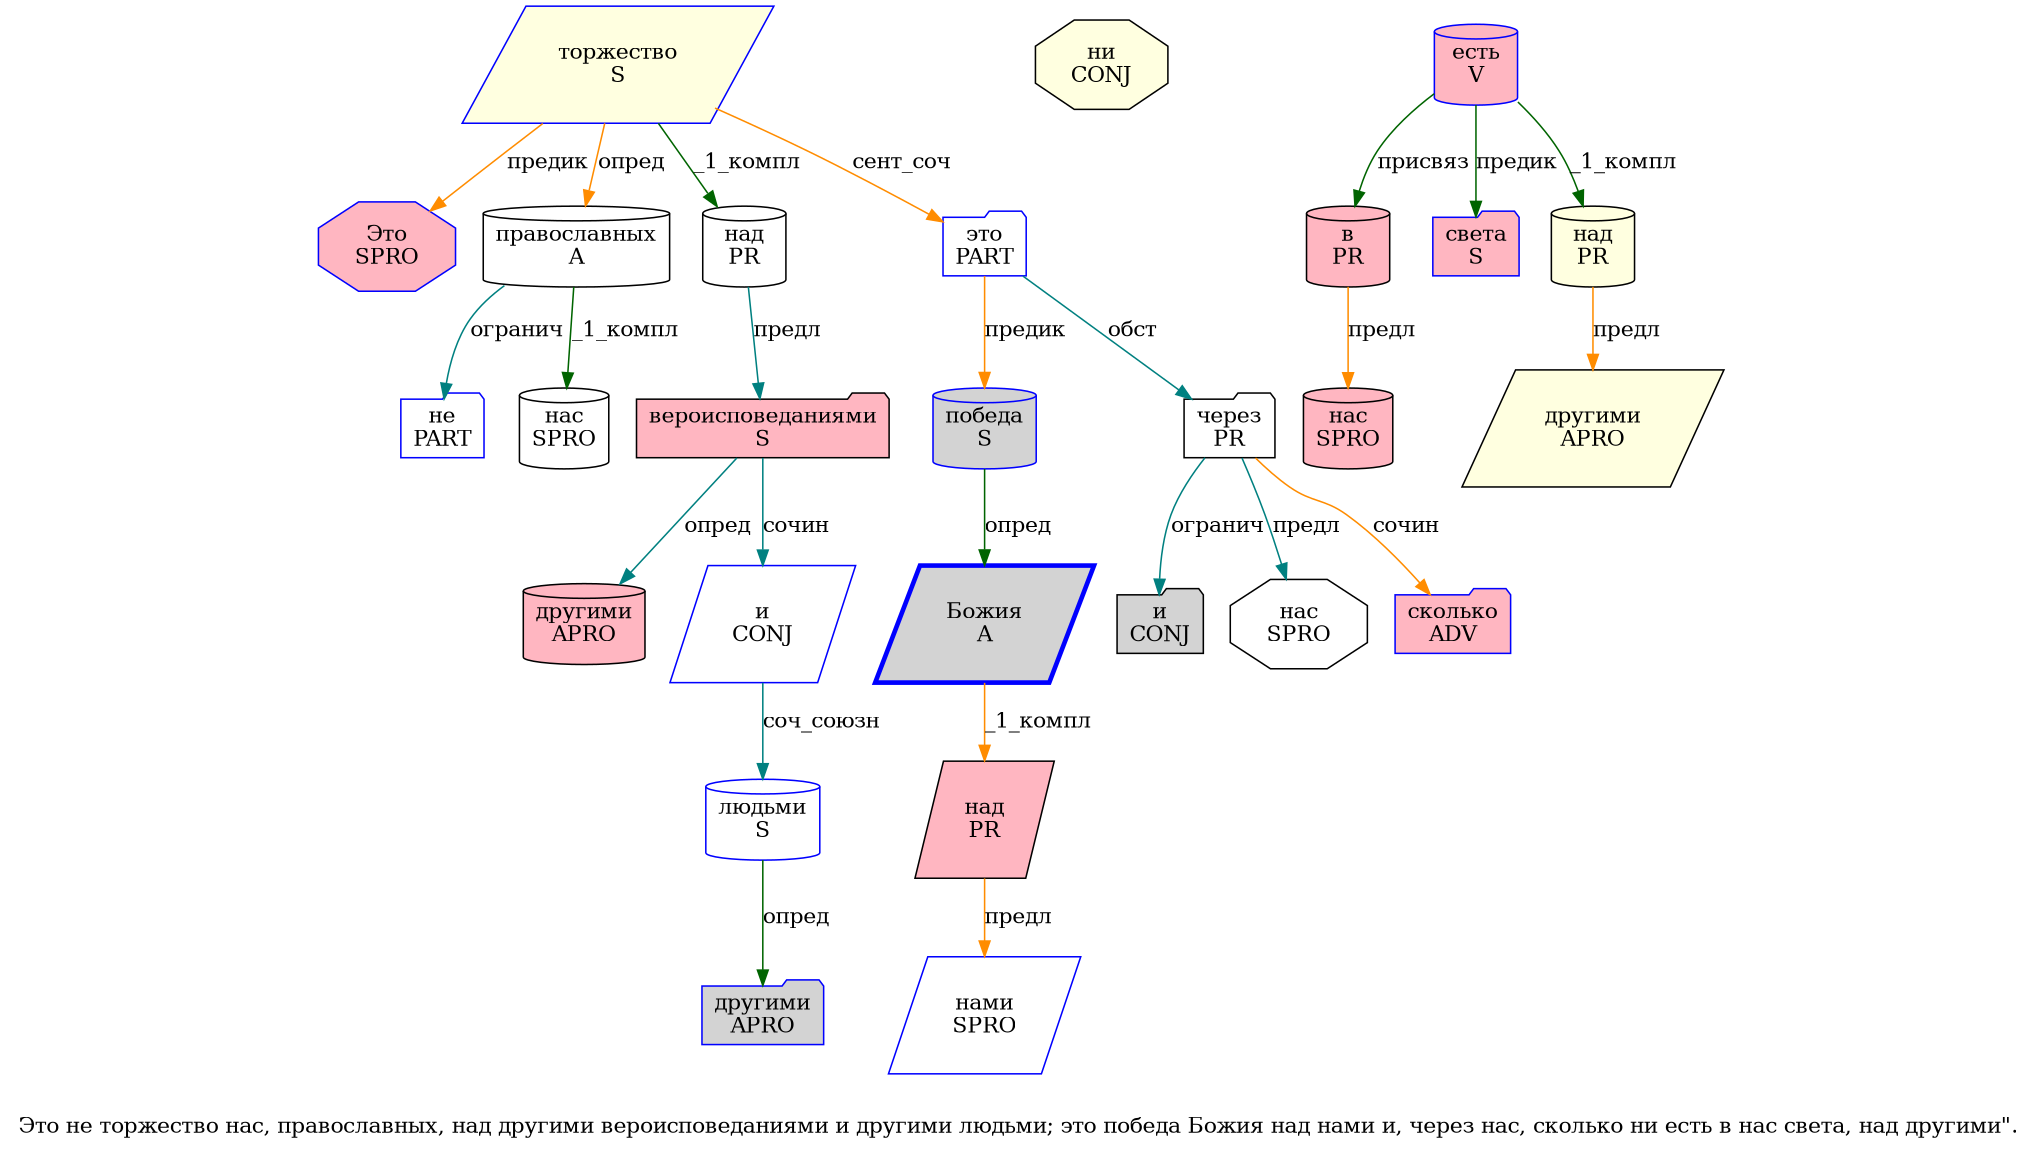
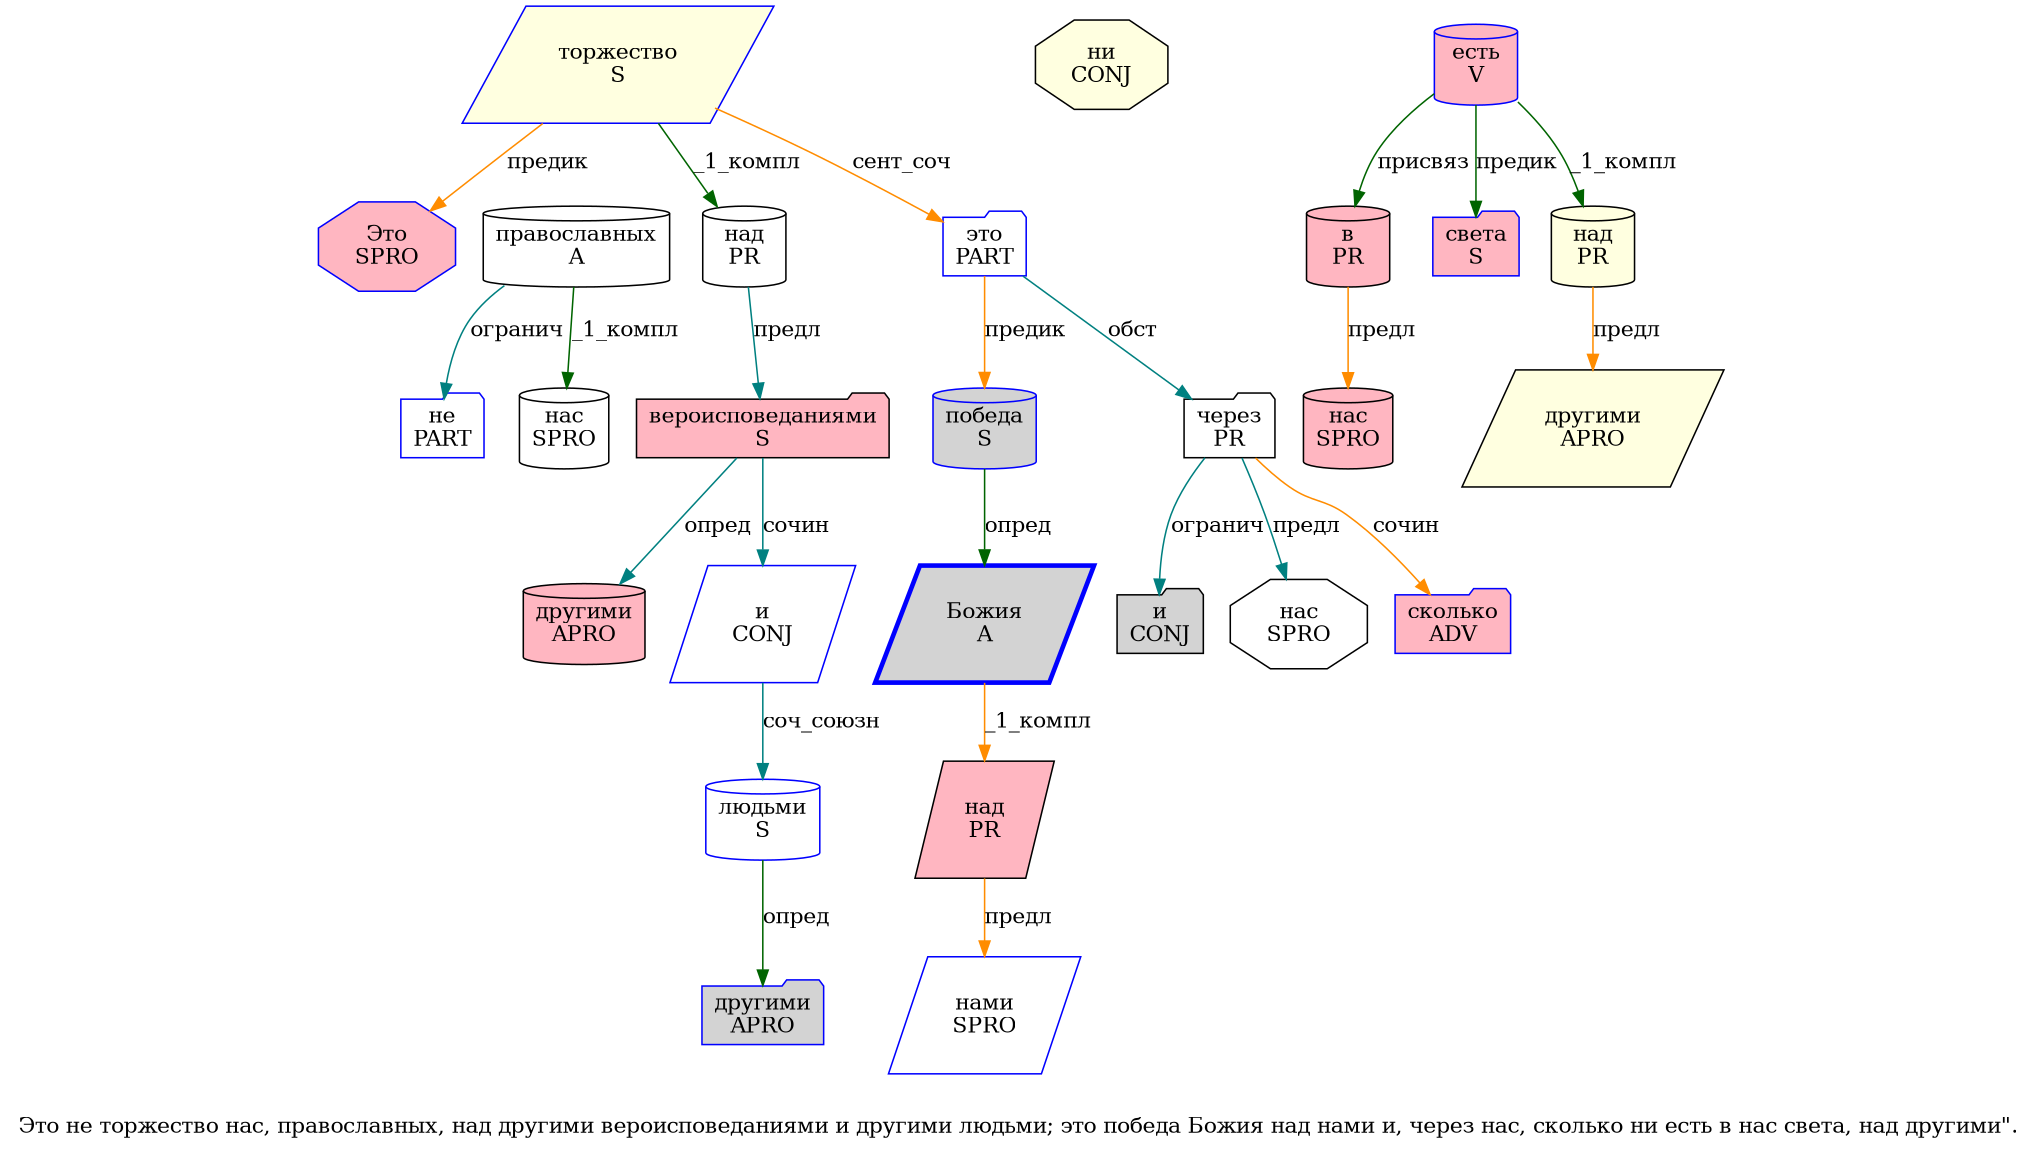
edge "торжество S" -> "православных A": removed, label "опред"
